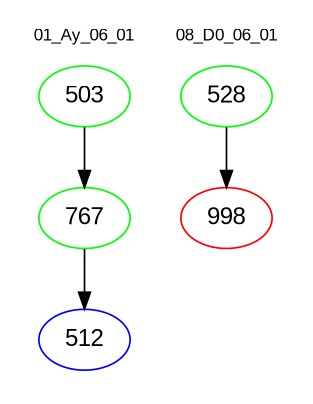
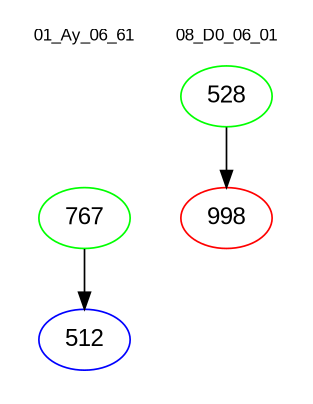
cluster "01_Ay_06_01": label "01_Ay_06_01" -> "01_Ay_06_61"
node "503": removed
